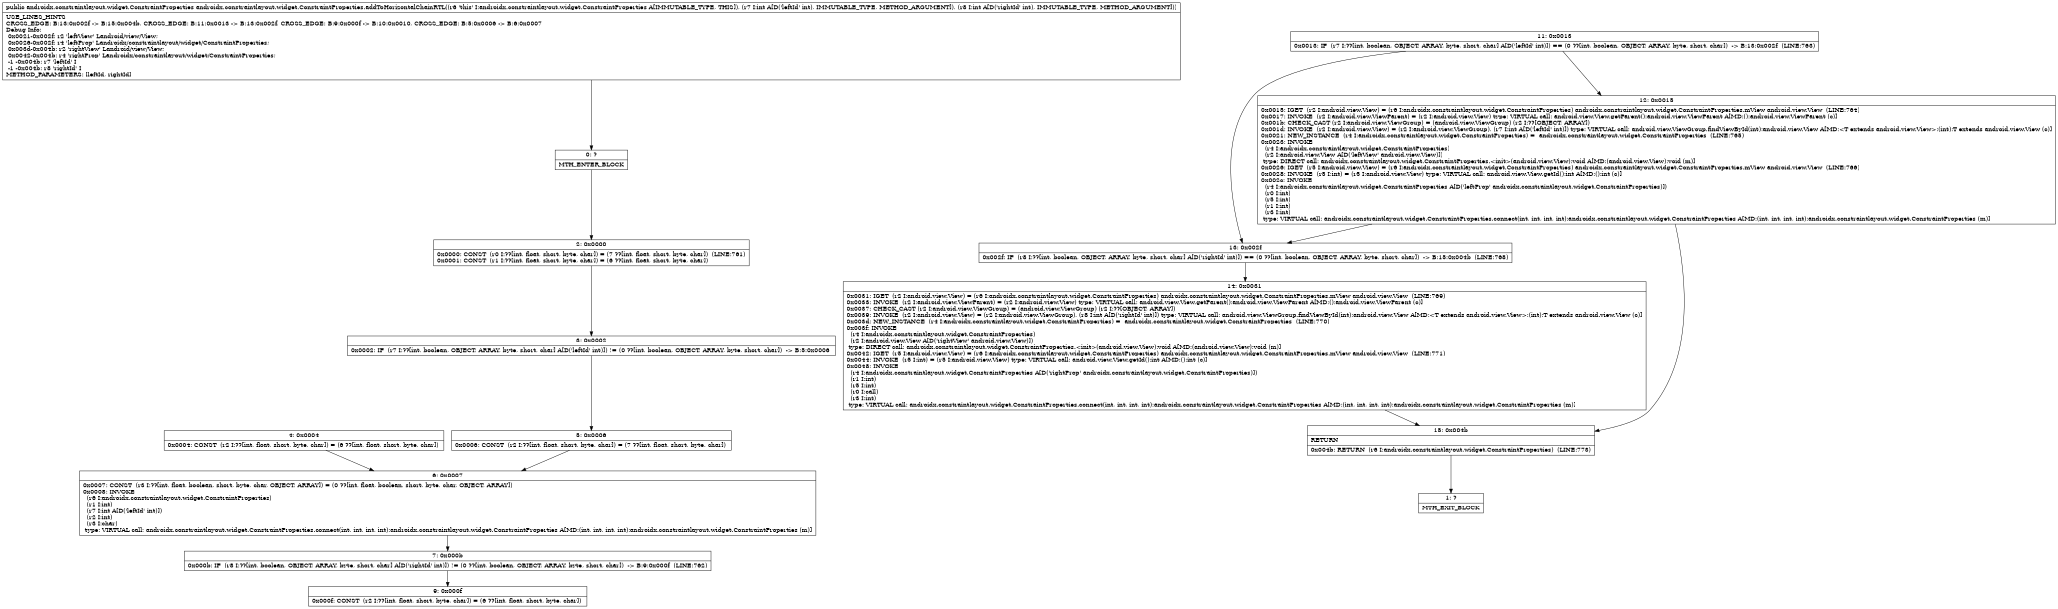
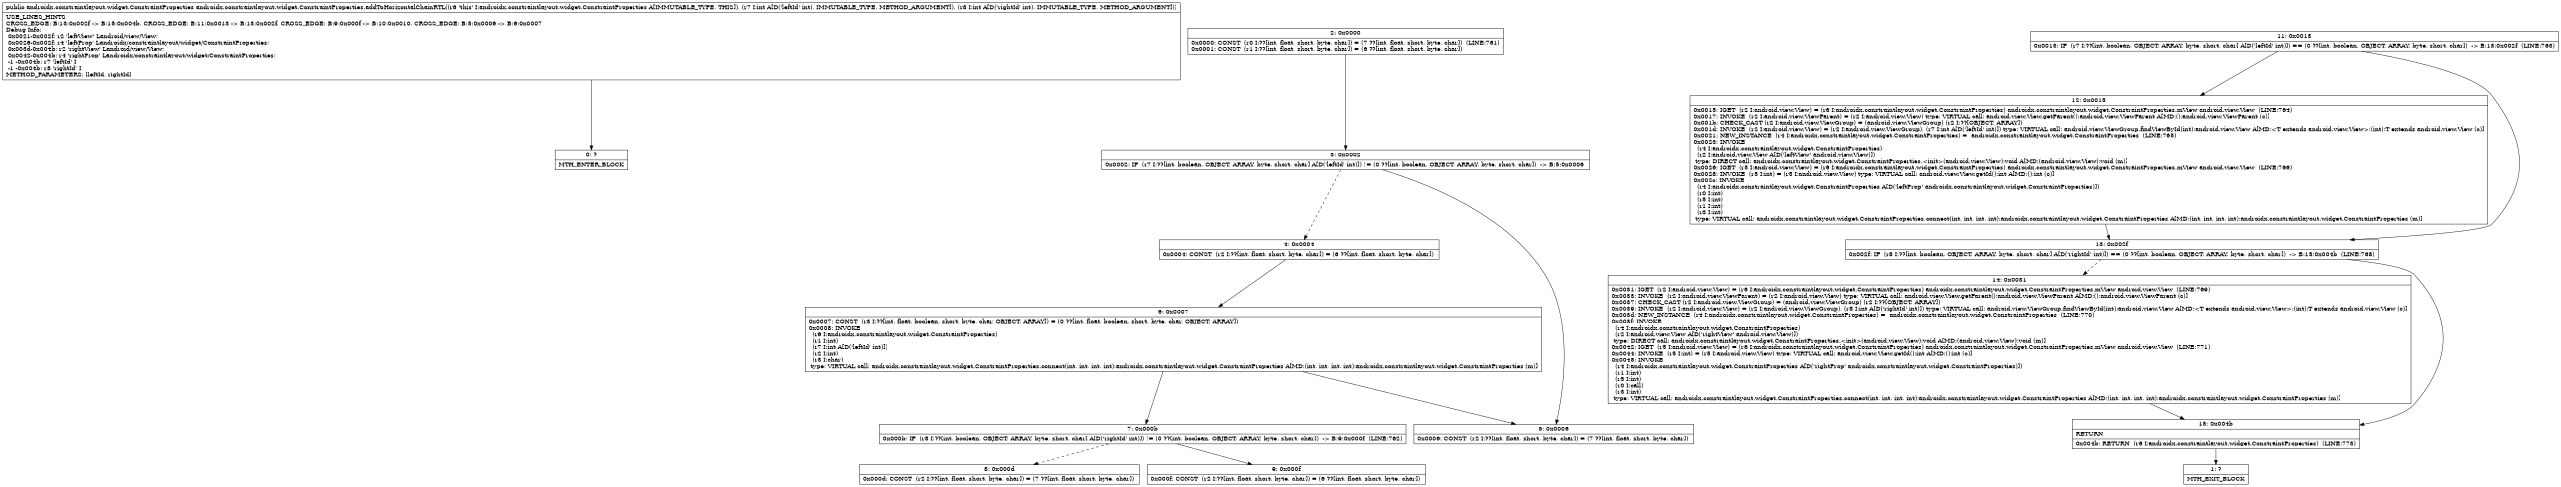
edge "0: ?" -> "2: 0x0000": removed
edge "3: 0x0002" -> "4: 0x0004": added
edge "13: 0x002f" -> "14: 0x0031": style solid -> dashed
edge "12: 0x0015" -> "15: 0x004b": now "13: 0x002f" -> "15: 0x004b"
edge "5: 0x0006" -> "6: 0x0007": reversed
node "8: 0x000d": added
